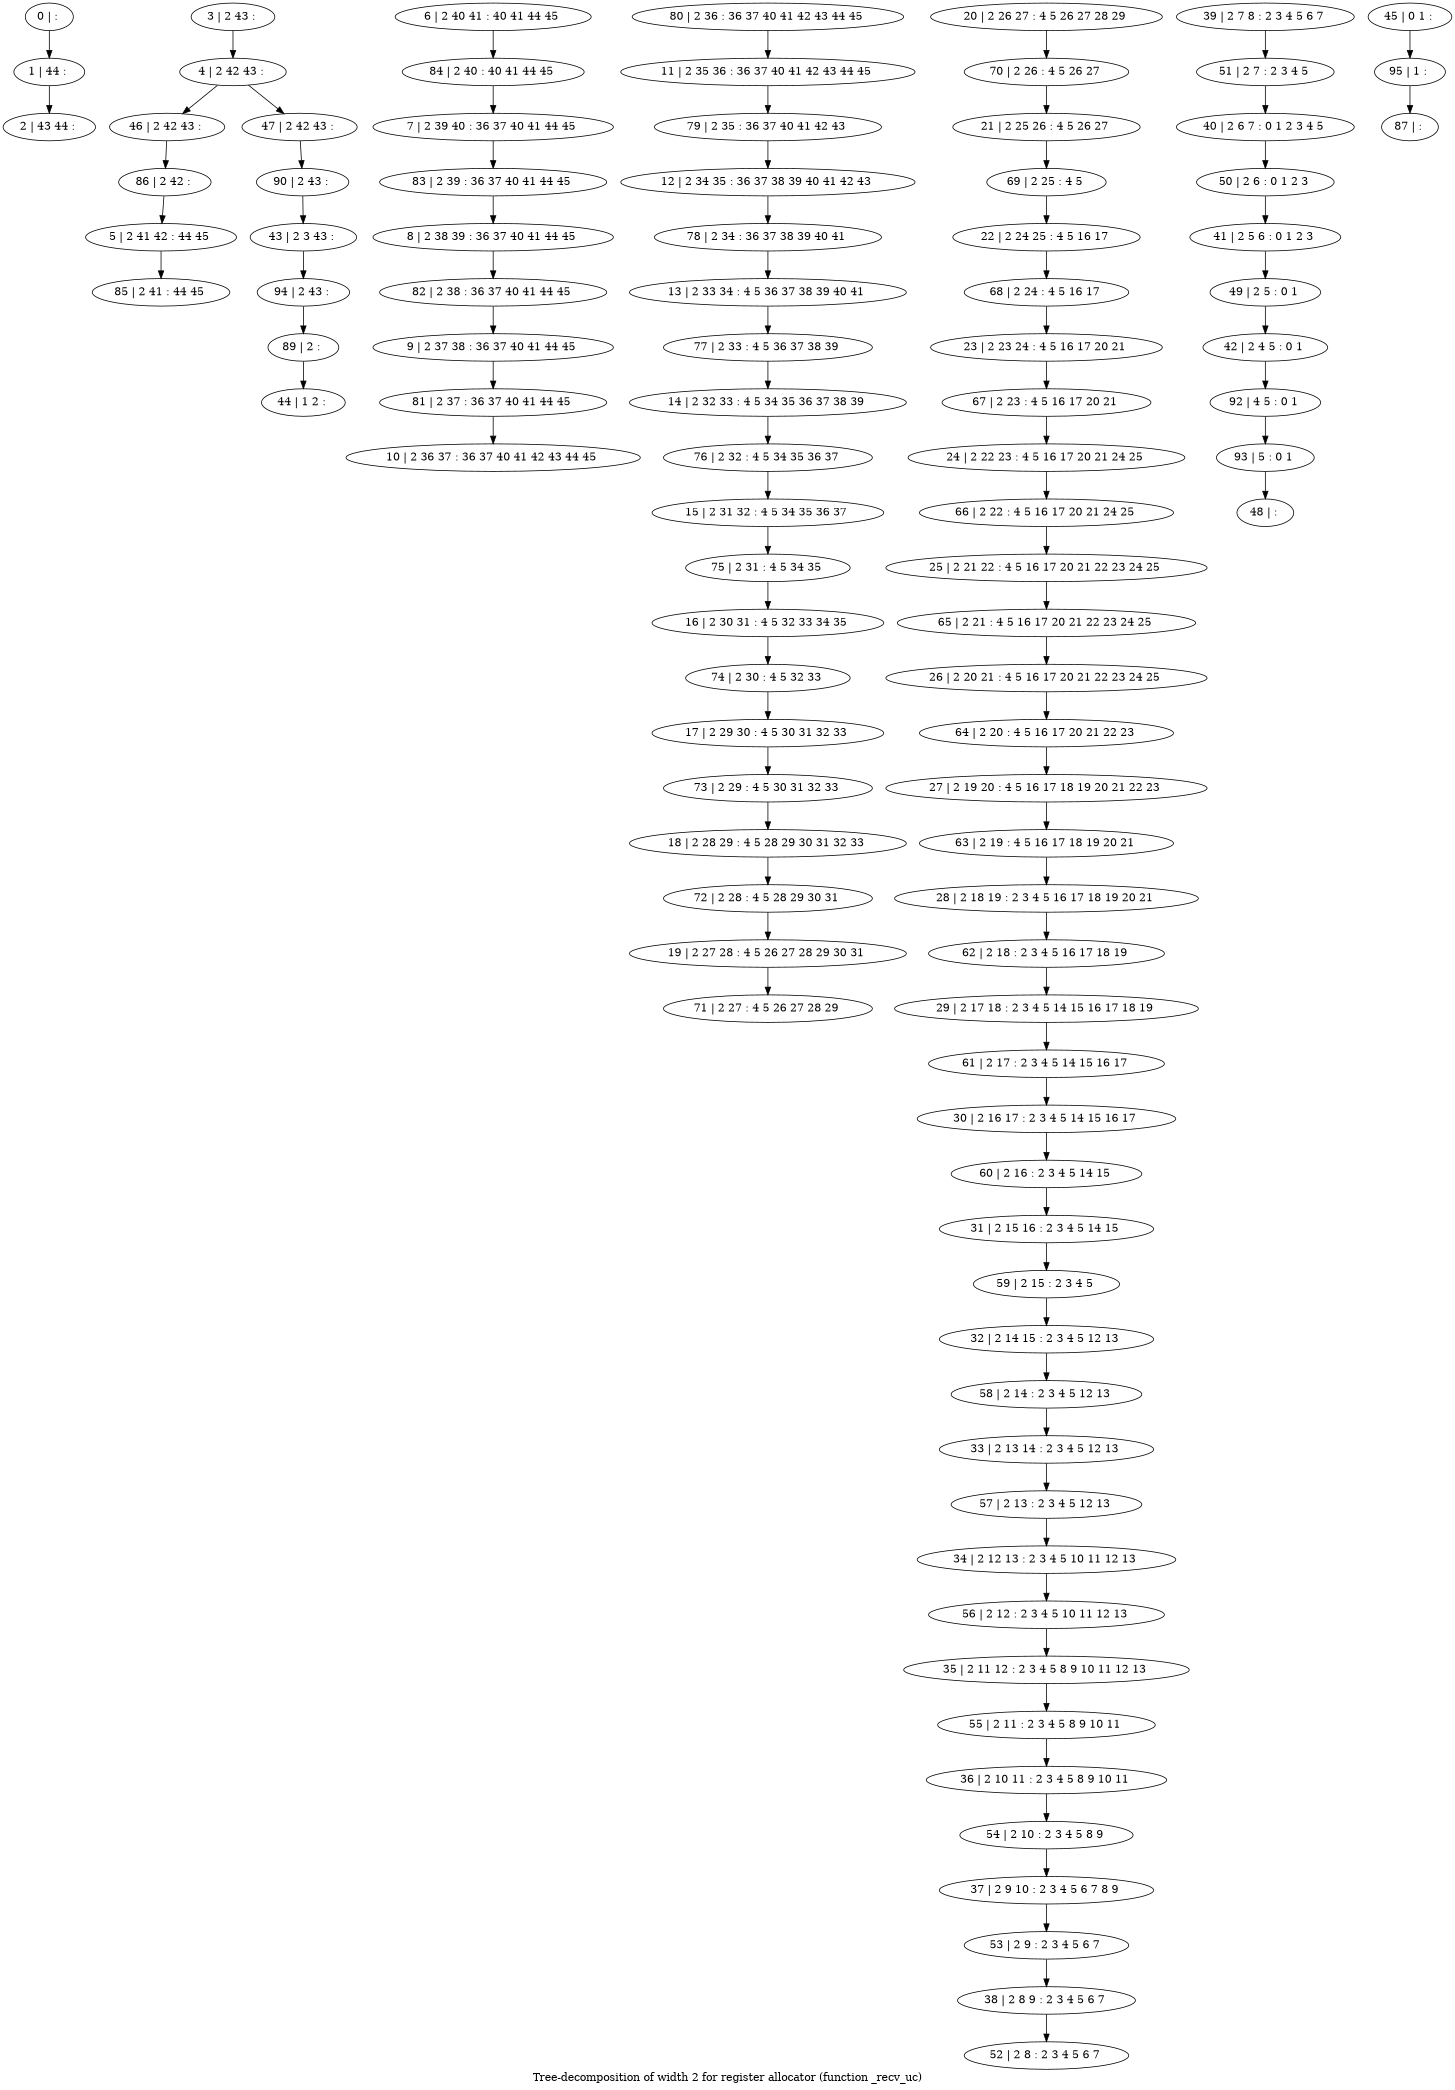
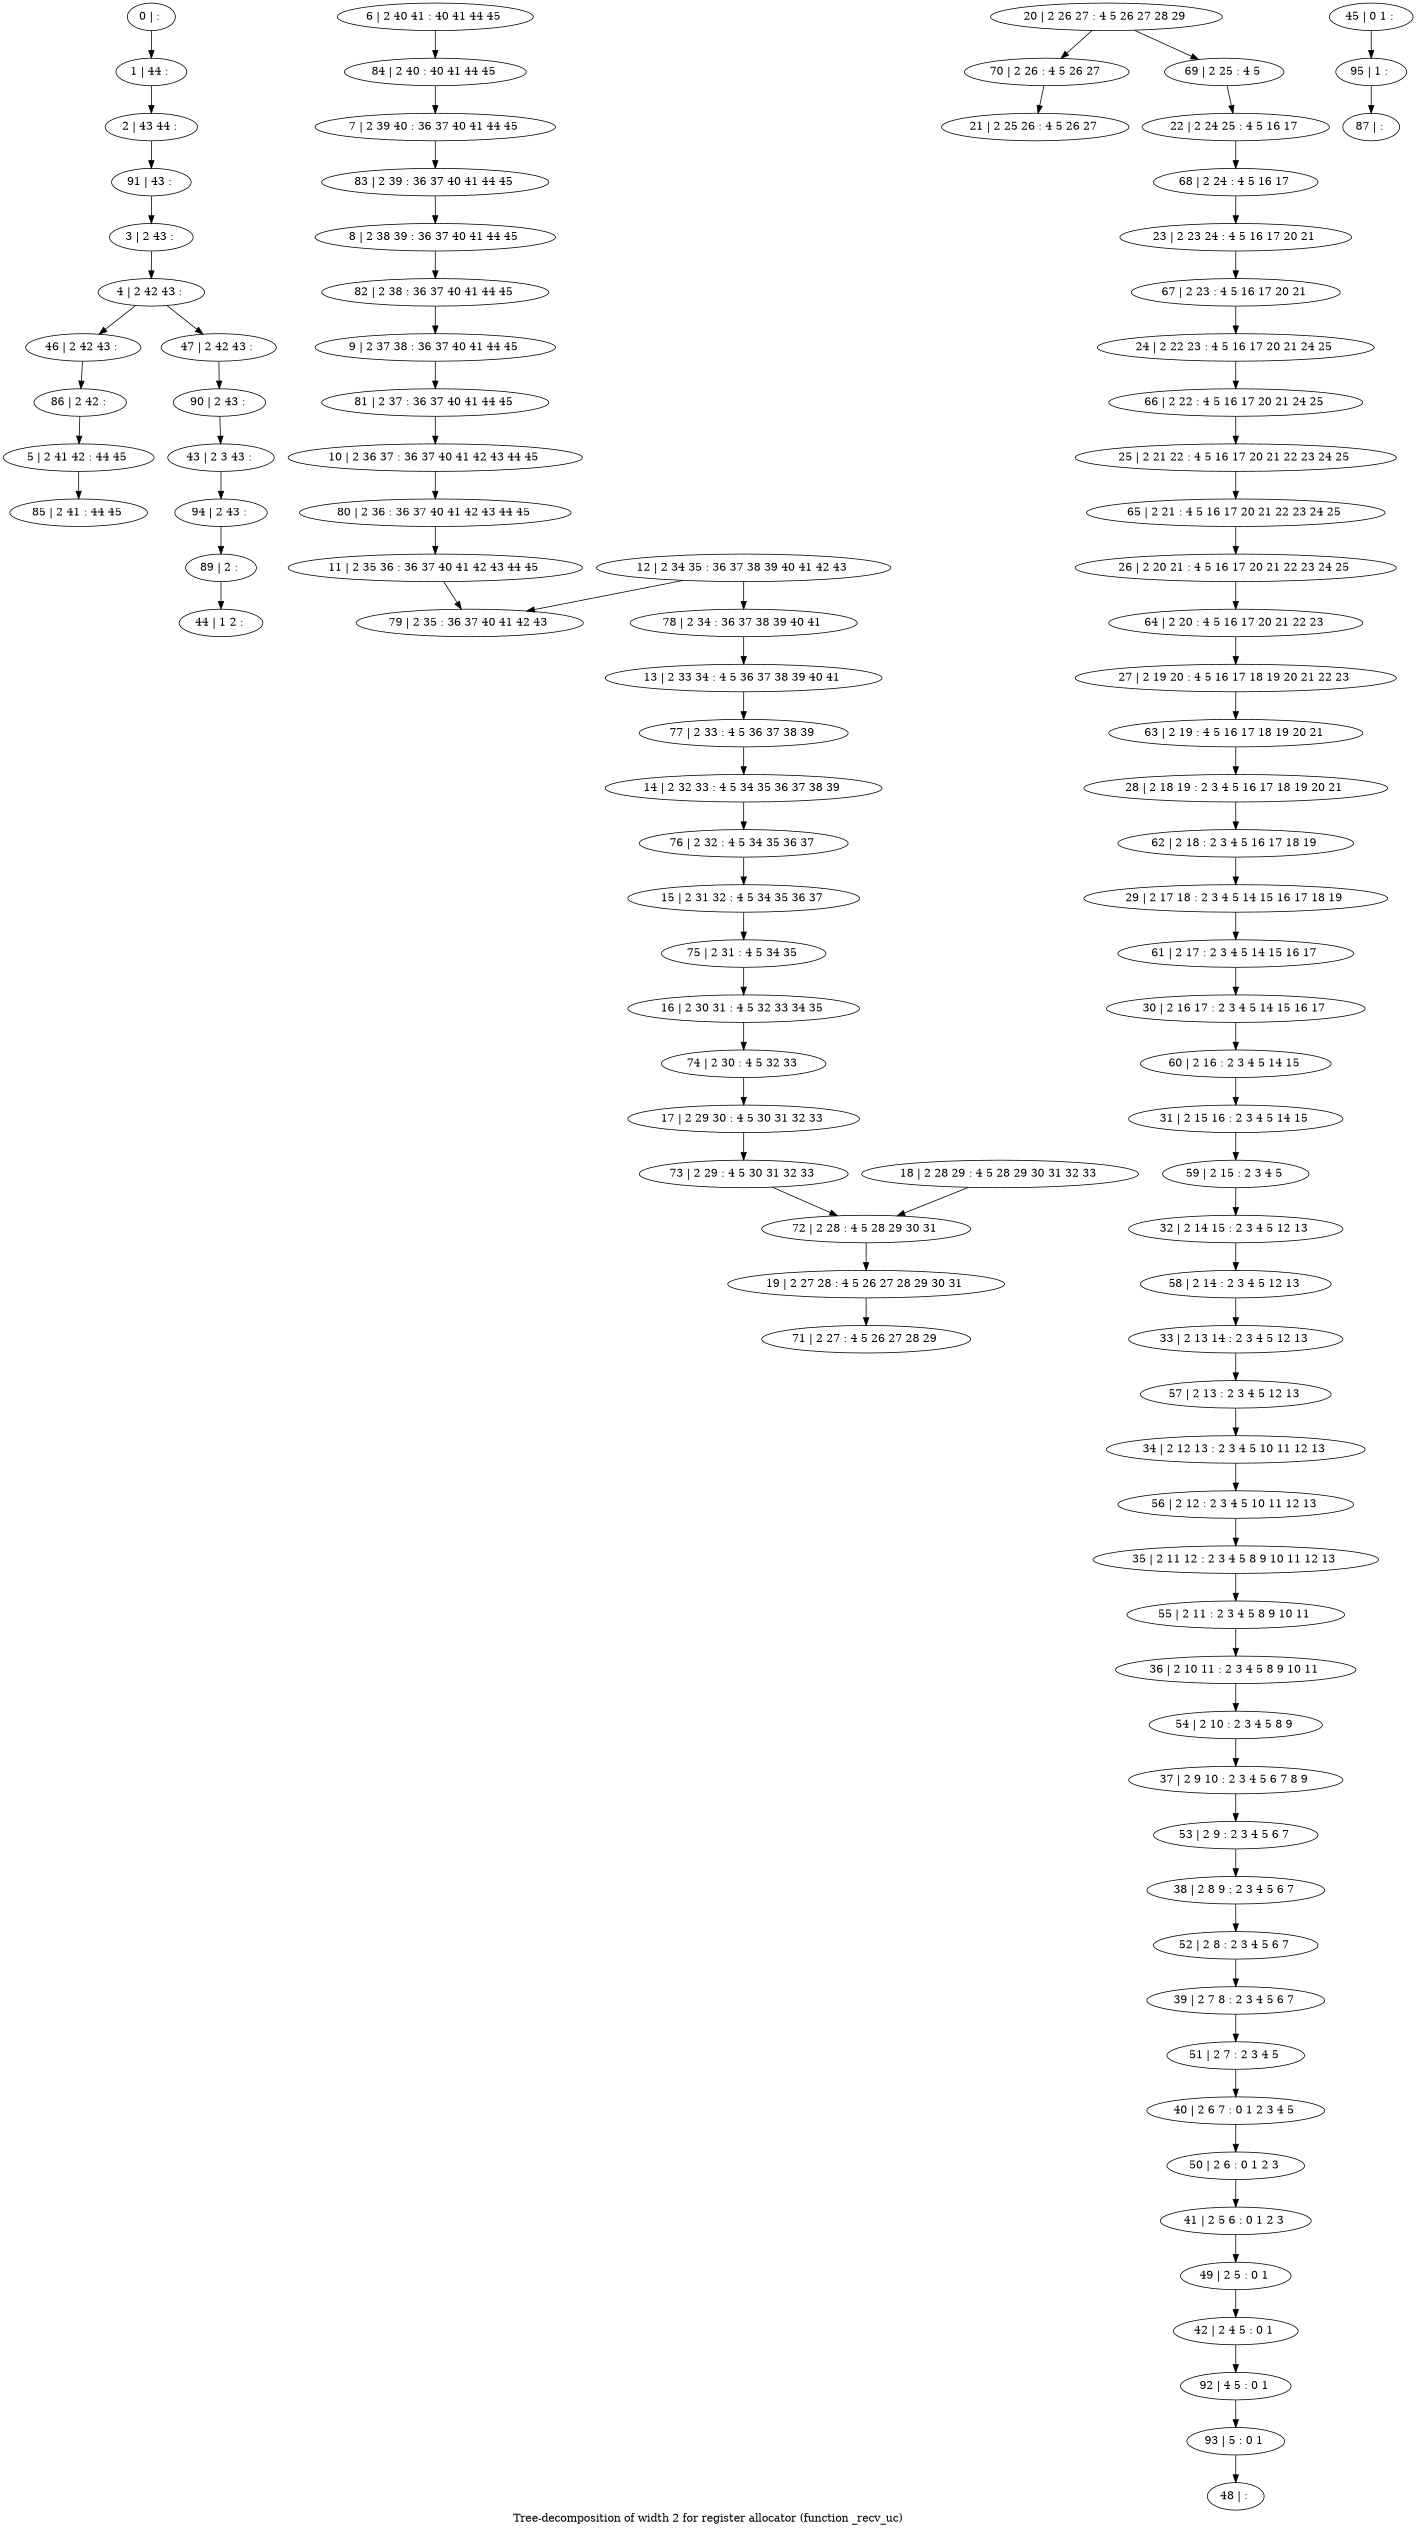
edge "79 | 2 35 : 36 37 40 41 42 43" -> "12 | 2 34 35 : 36 37 38 39 40 41 42 43": reversed
edge "21 | 2 25 26 : 4 5 26 27" -> "69 | 2 25 : 4 5": now "20 | 2 26 27 : 4 5 26 27 28 29" -> "69 | 2 25 : 4 5"
node "91 | 43 :": added
edge "10 | 2 36 37 : 36 37 40 41 42 43 44 45" -> "80 | 2 36 : 36 37 40 41 42 43 44 45": added
edge "73 | 2 29 : 4 5 30 31 32 33" -> "18 | 2 28 29 : 4 5 28 29 30 31 32 33": now "73 | 2 29 : 4 5 30 31 32 33" -> "72 | 2 28 : 4 5 28 29 30 31"
edge "52 | 2 8 : 2 3 4 5 6 7" -> "39 | 2 7 8 : 2 3 4 5 6 7": added
